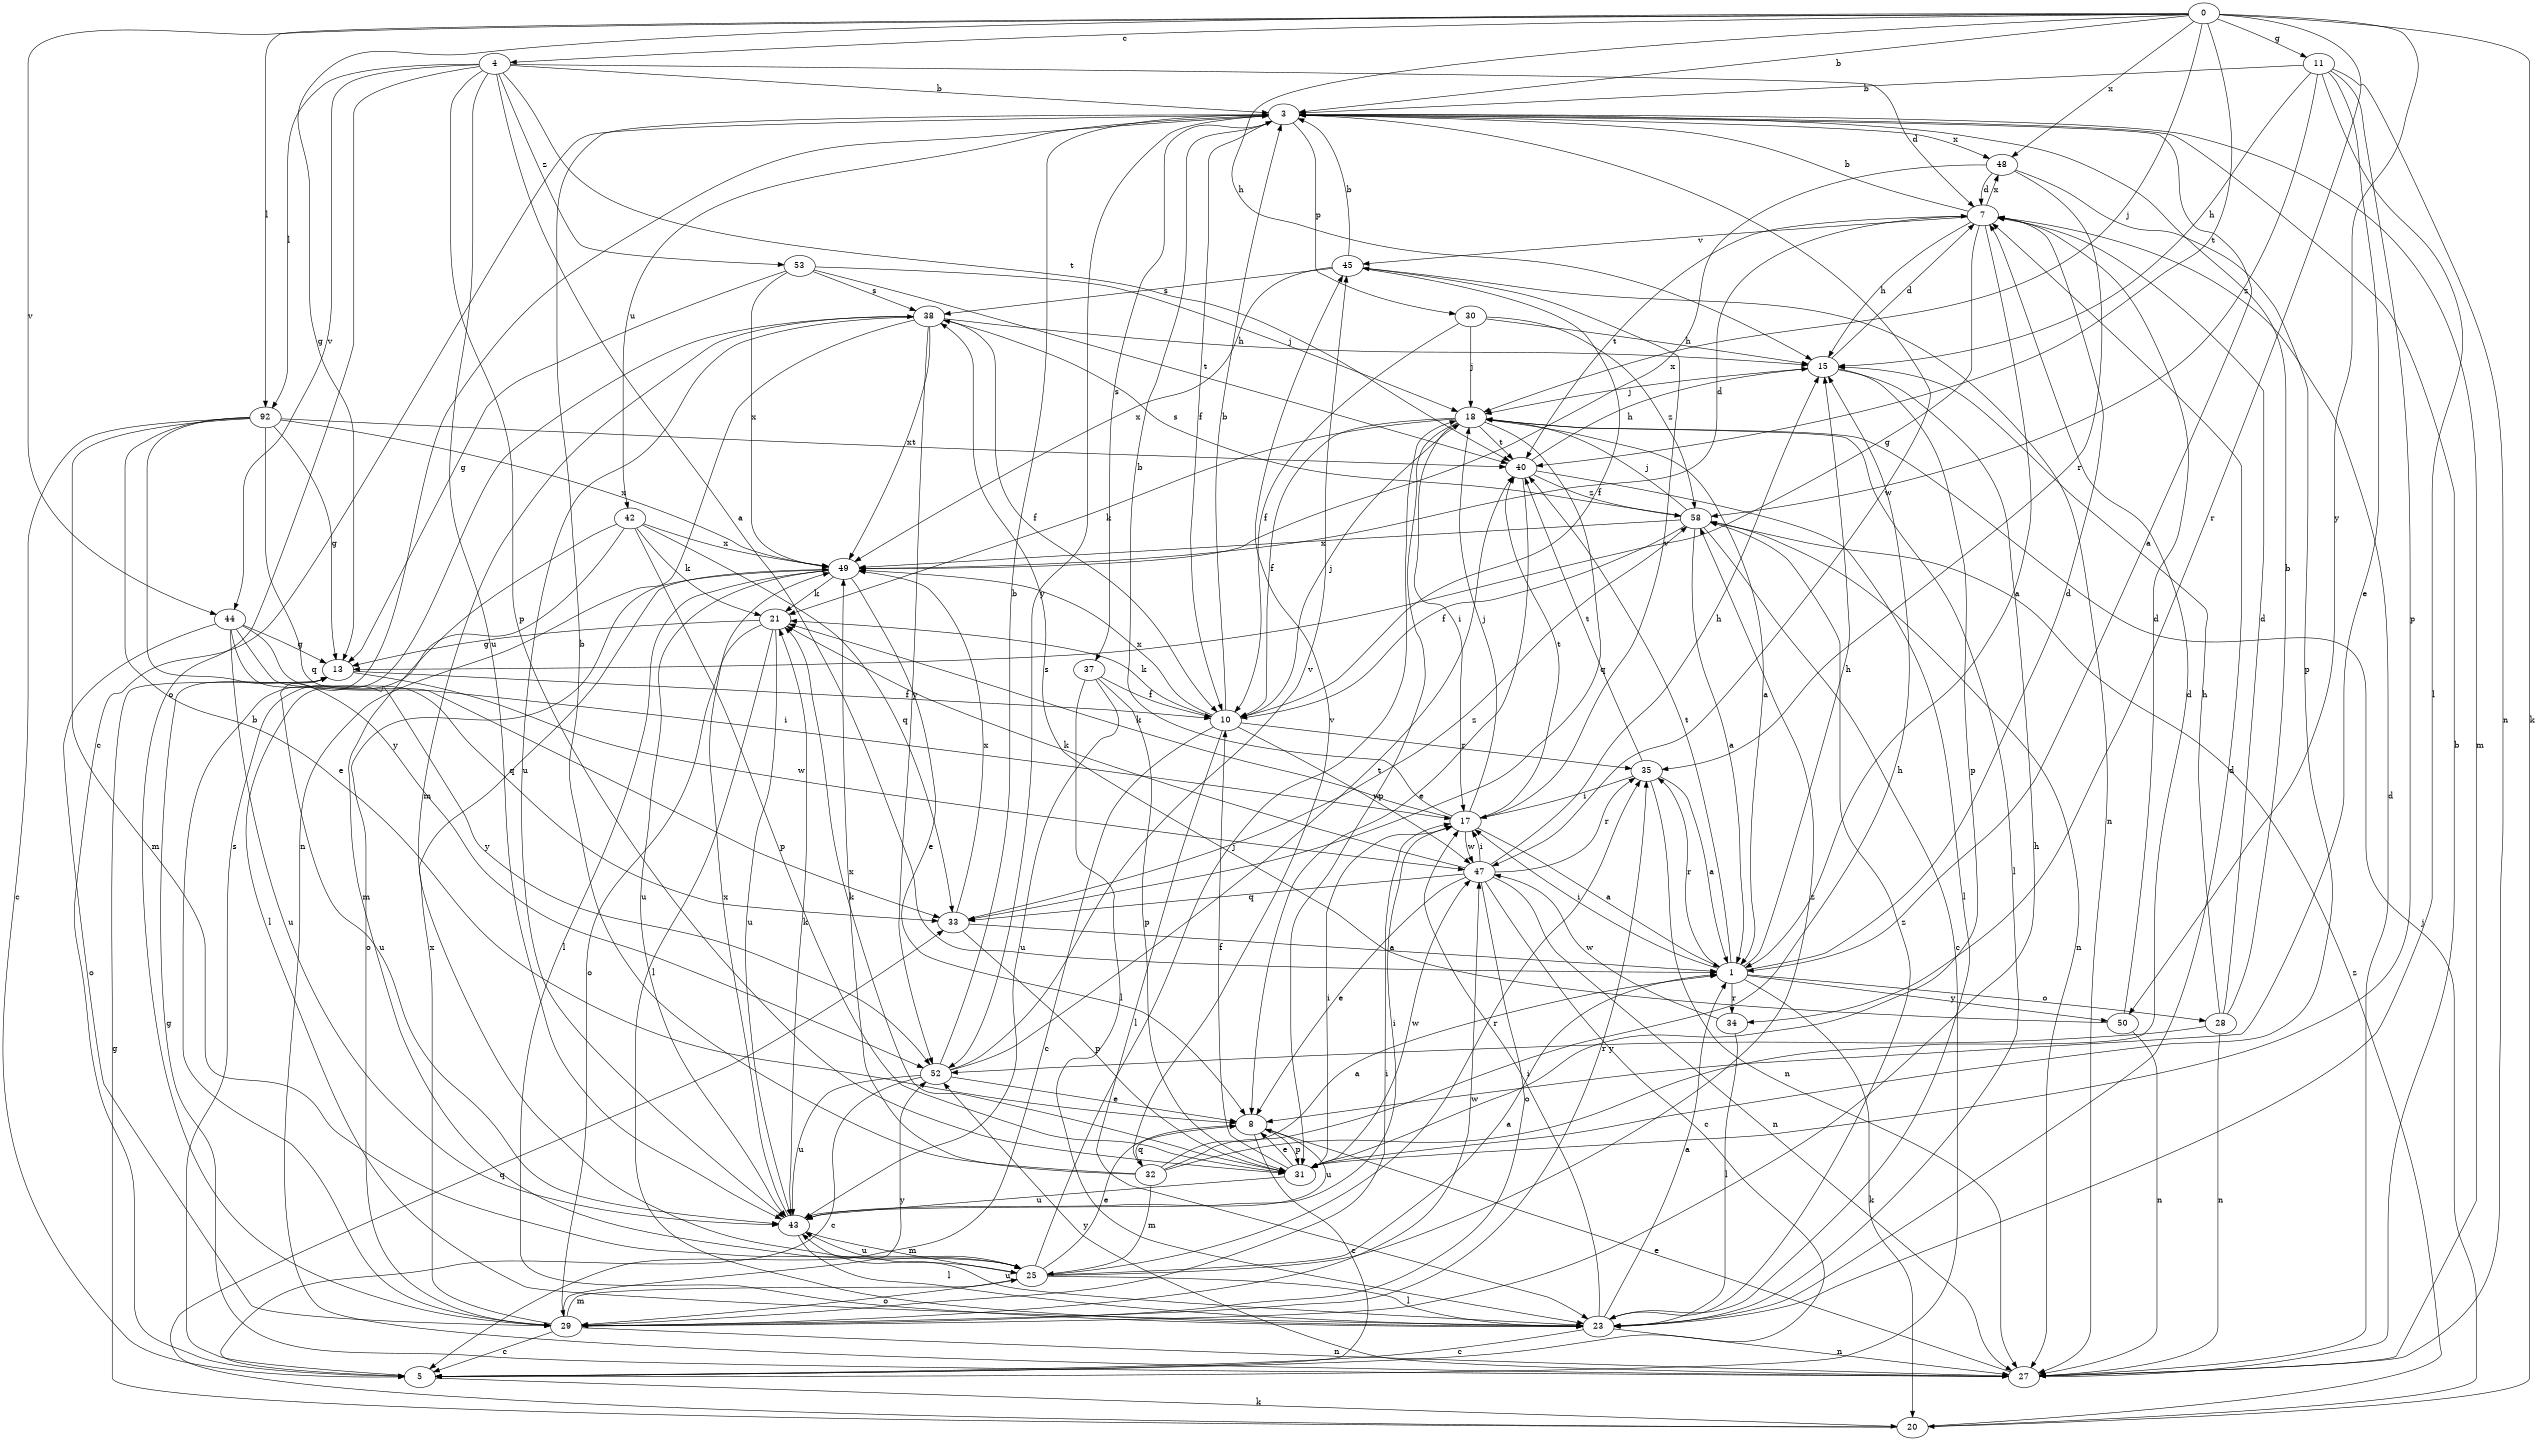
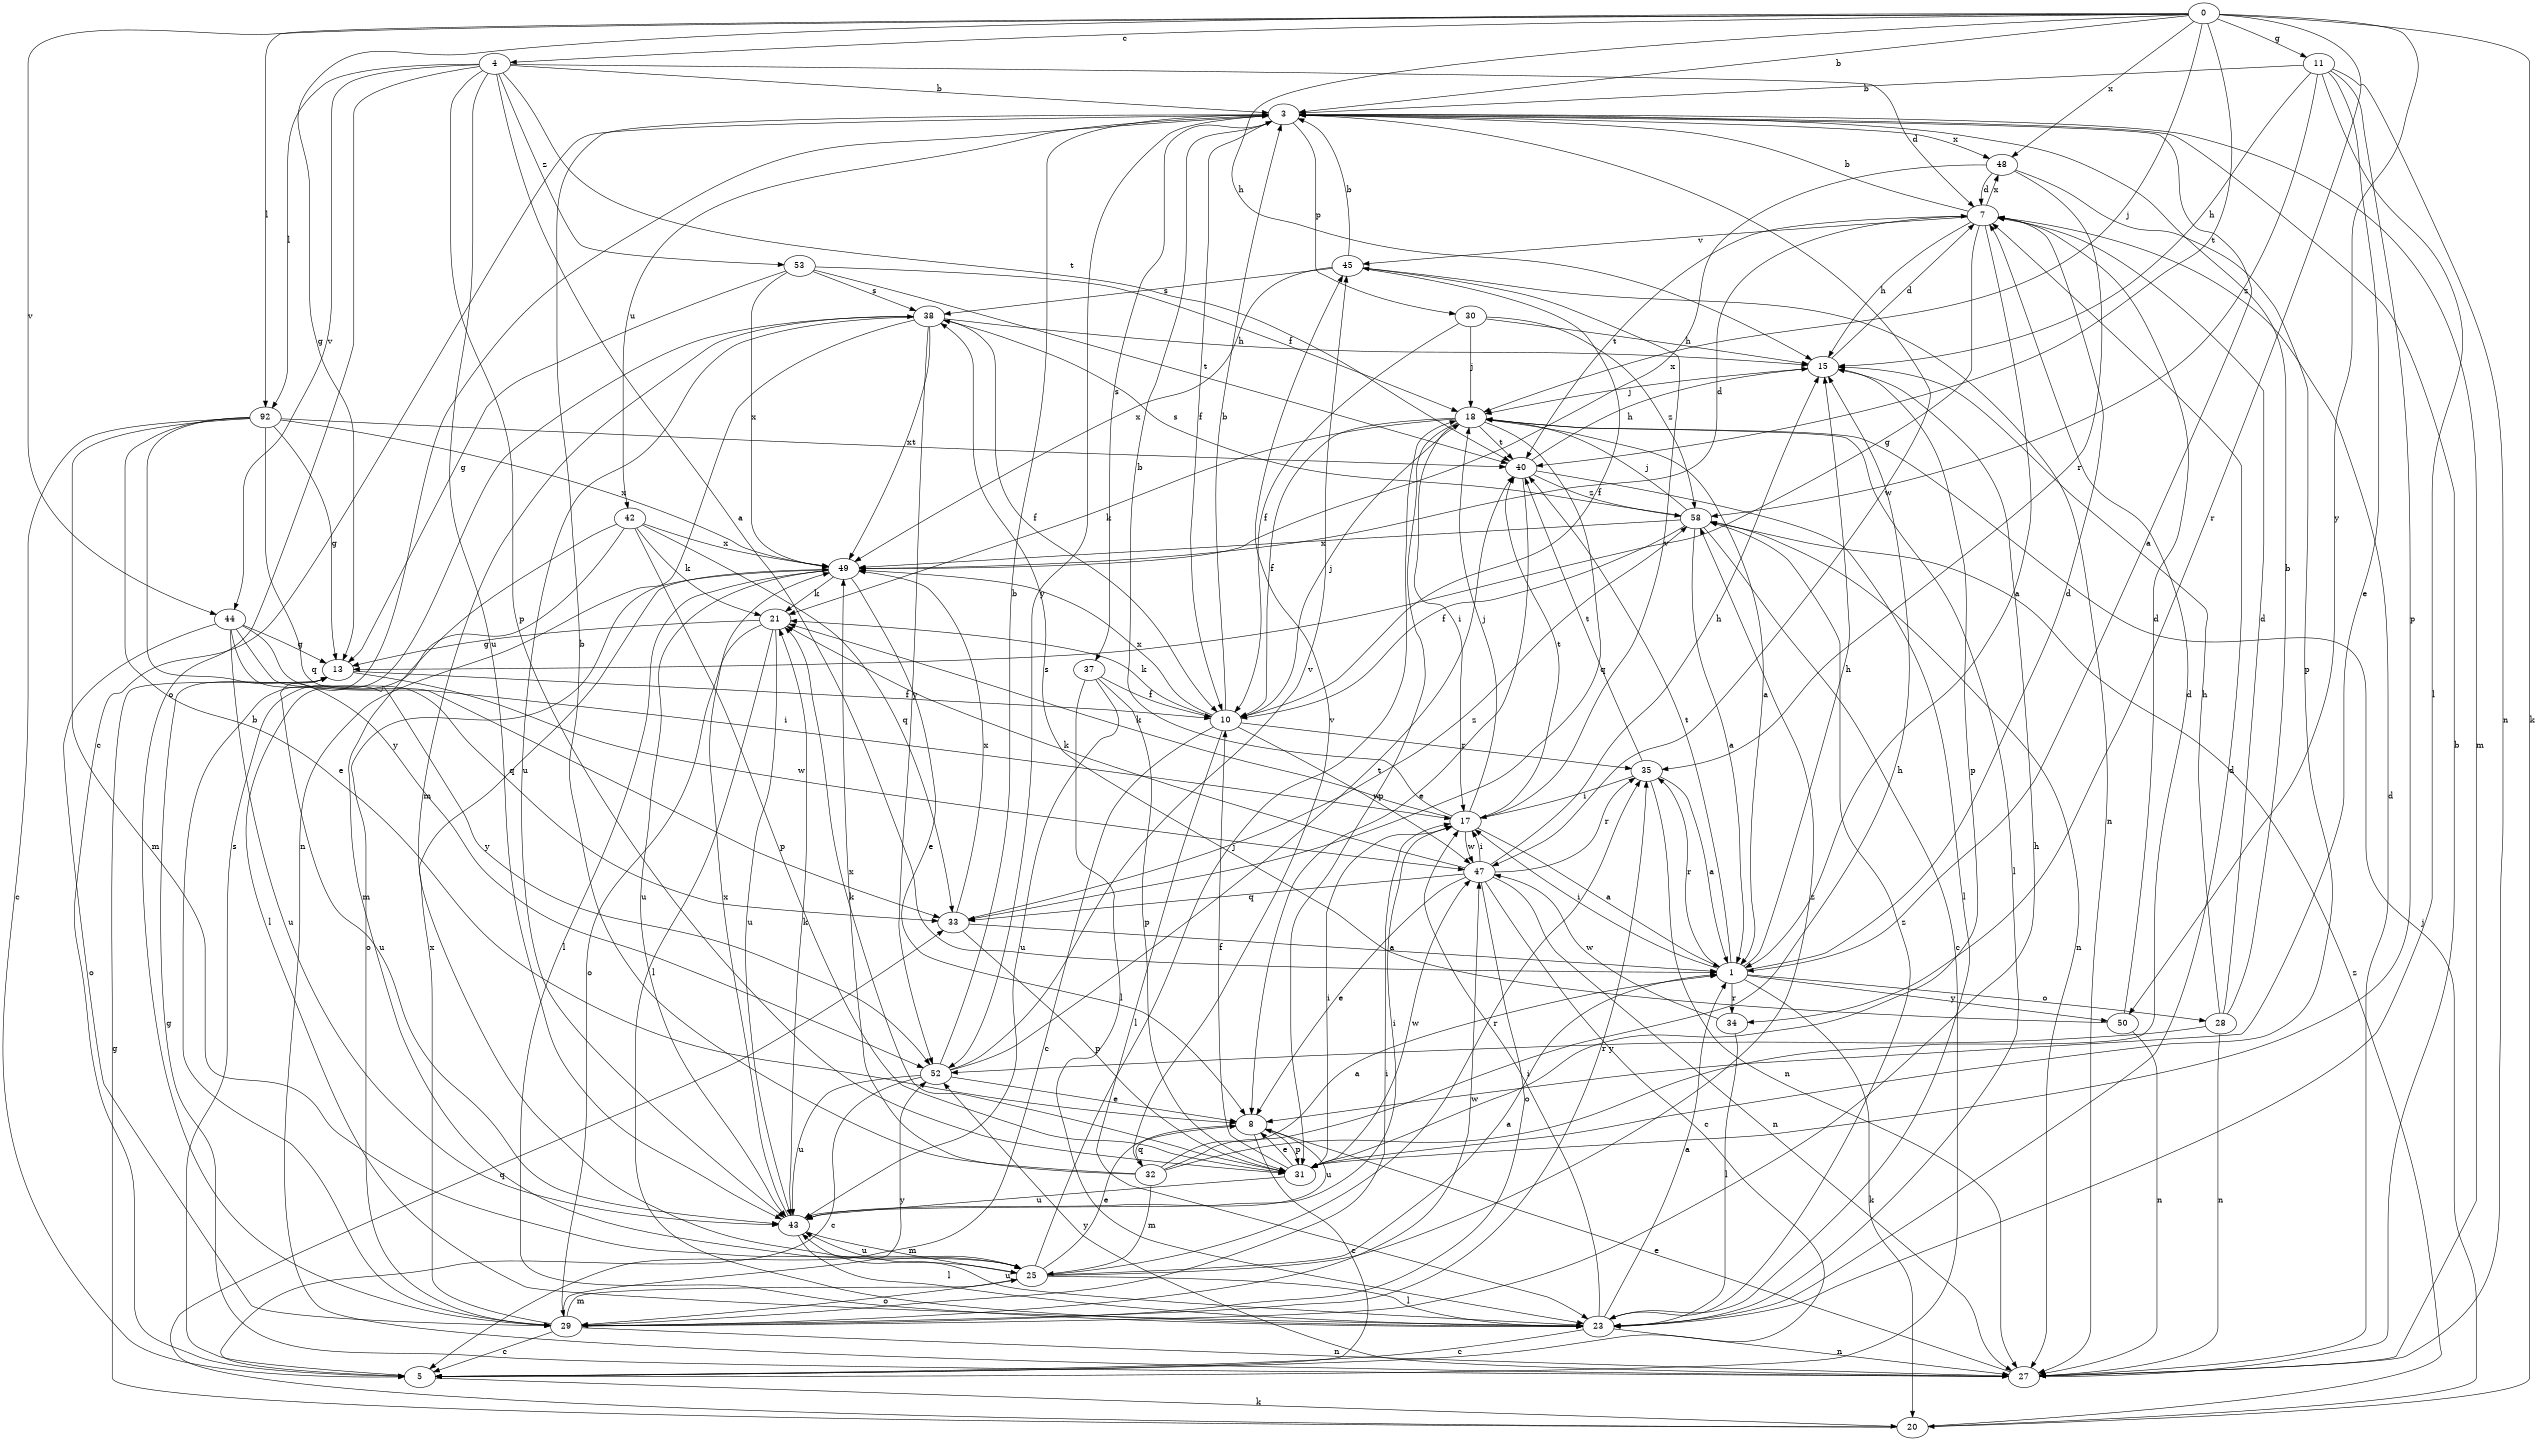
edge "53" -> "18": label "j" -> "f"
edge "15" -> "29": reversed
